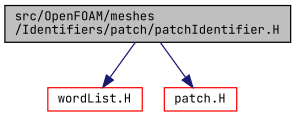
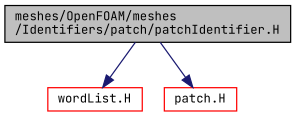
node "src/OpenFOAM/meshes /Identifiers/patch/patchIdentifier.H": label "src/OpenFOAM/meshes /Identifiers/patch/patchIdentifier.H" -> "meshes/OpenFOAM/meshes /Identifiers/patch/patchIdentifier.H"
